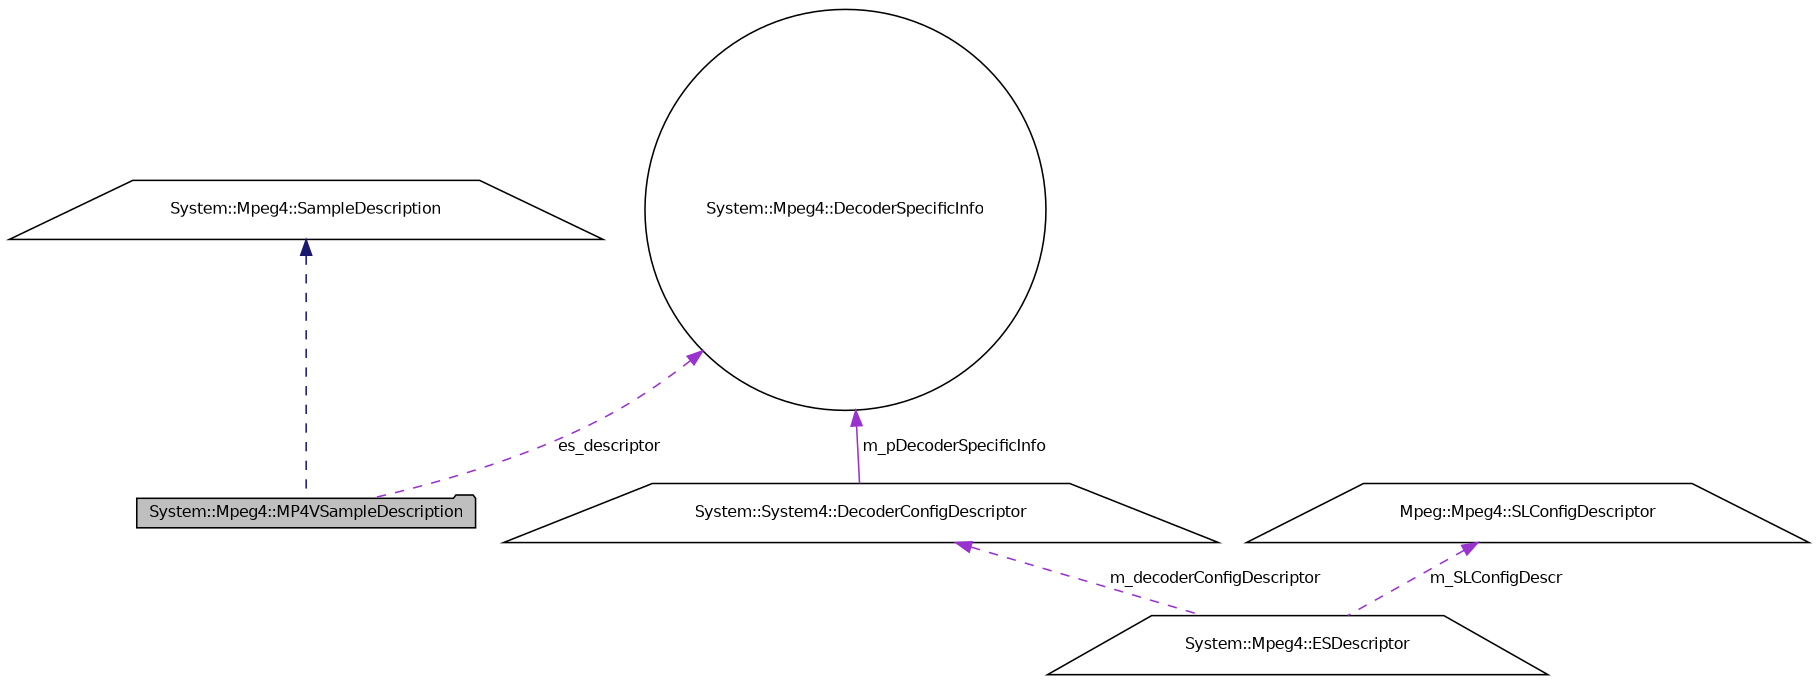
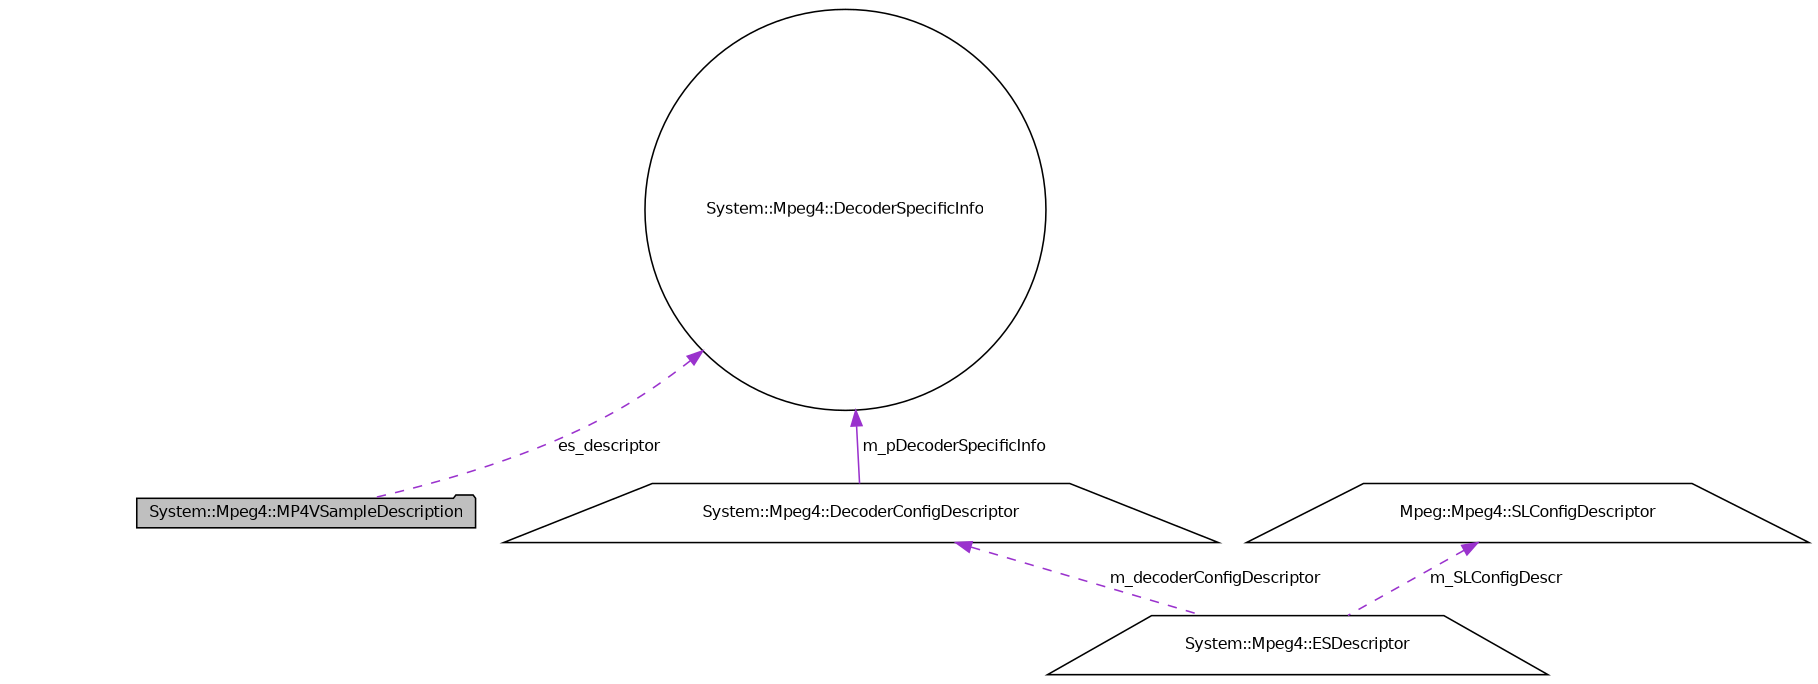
node "System::Mpeg4::SampleDescription": removed
node "System::System4::DecoderConfigDescriptor": label "System::System4::DecoderConfigDescriptor" -> "System::Mpeg4::DecoderConfigDescriptor"
